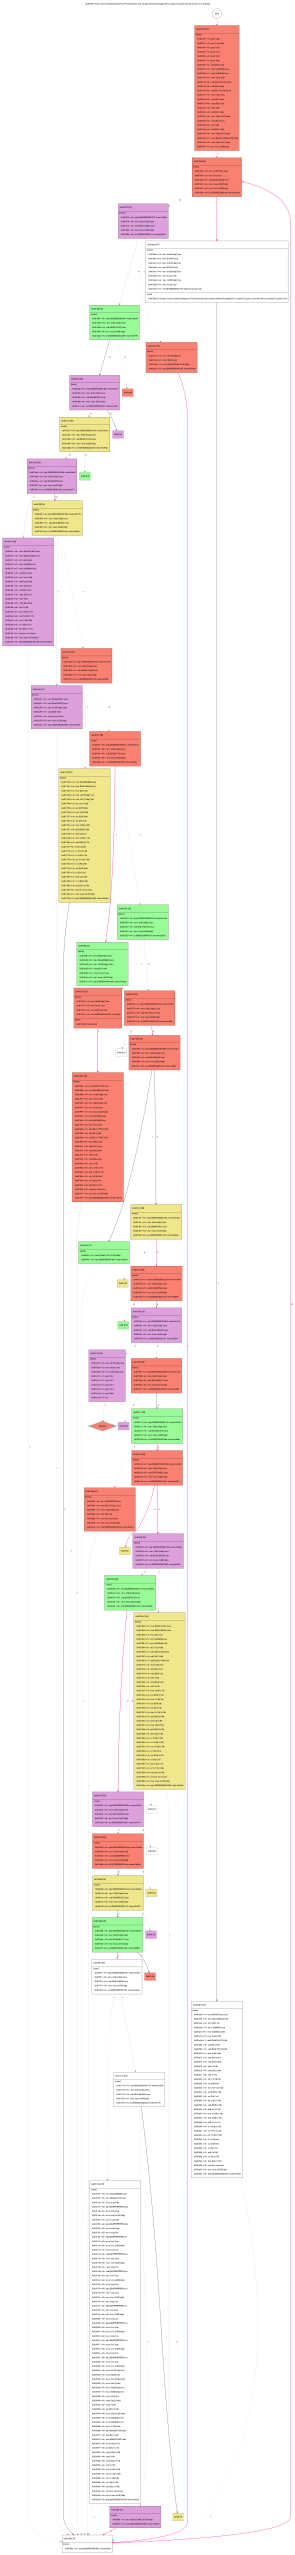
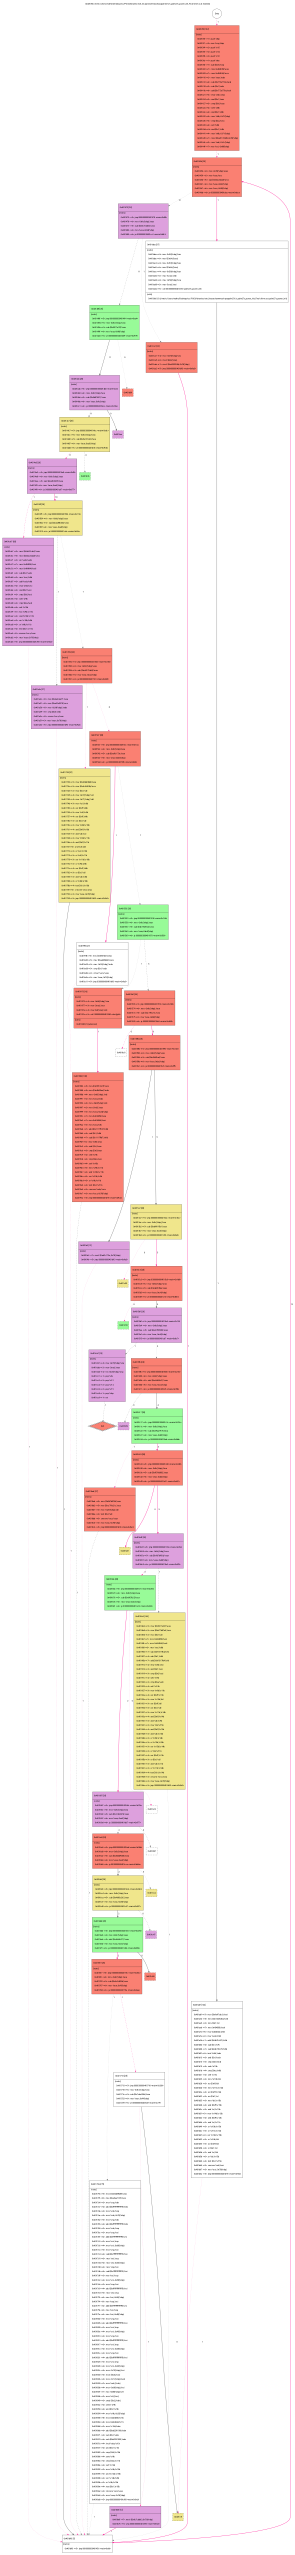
node "0x4019fb [27]": fillcolor palegreen -> white
node "0x4019ef [12]": fillcolor palegreen -> plum
node "Desktop": label "Desktop" -> "Exit"
node "0x4016f7 [28]": fillcolor white -> salmon
edge "0x401adf [144]" -> "0x401d93 [5]": now "0x401adf [144]" -> "0x40172f"
